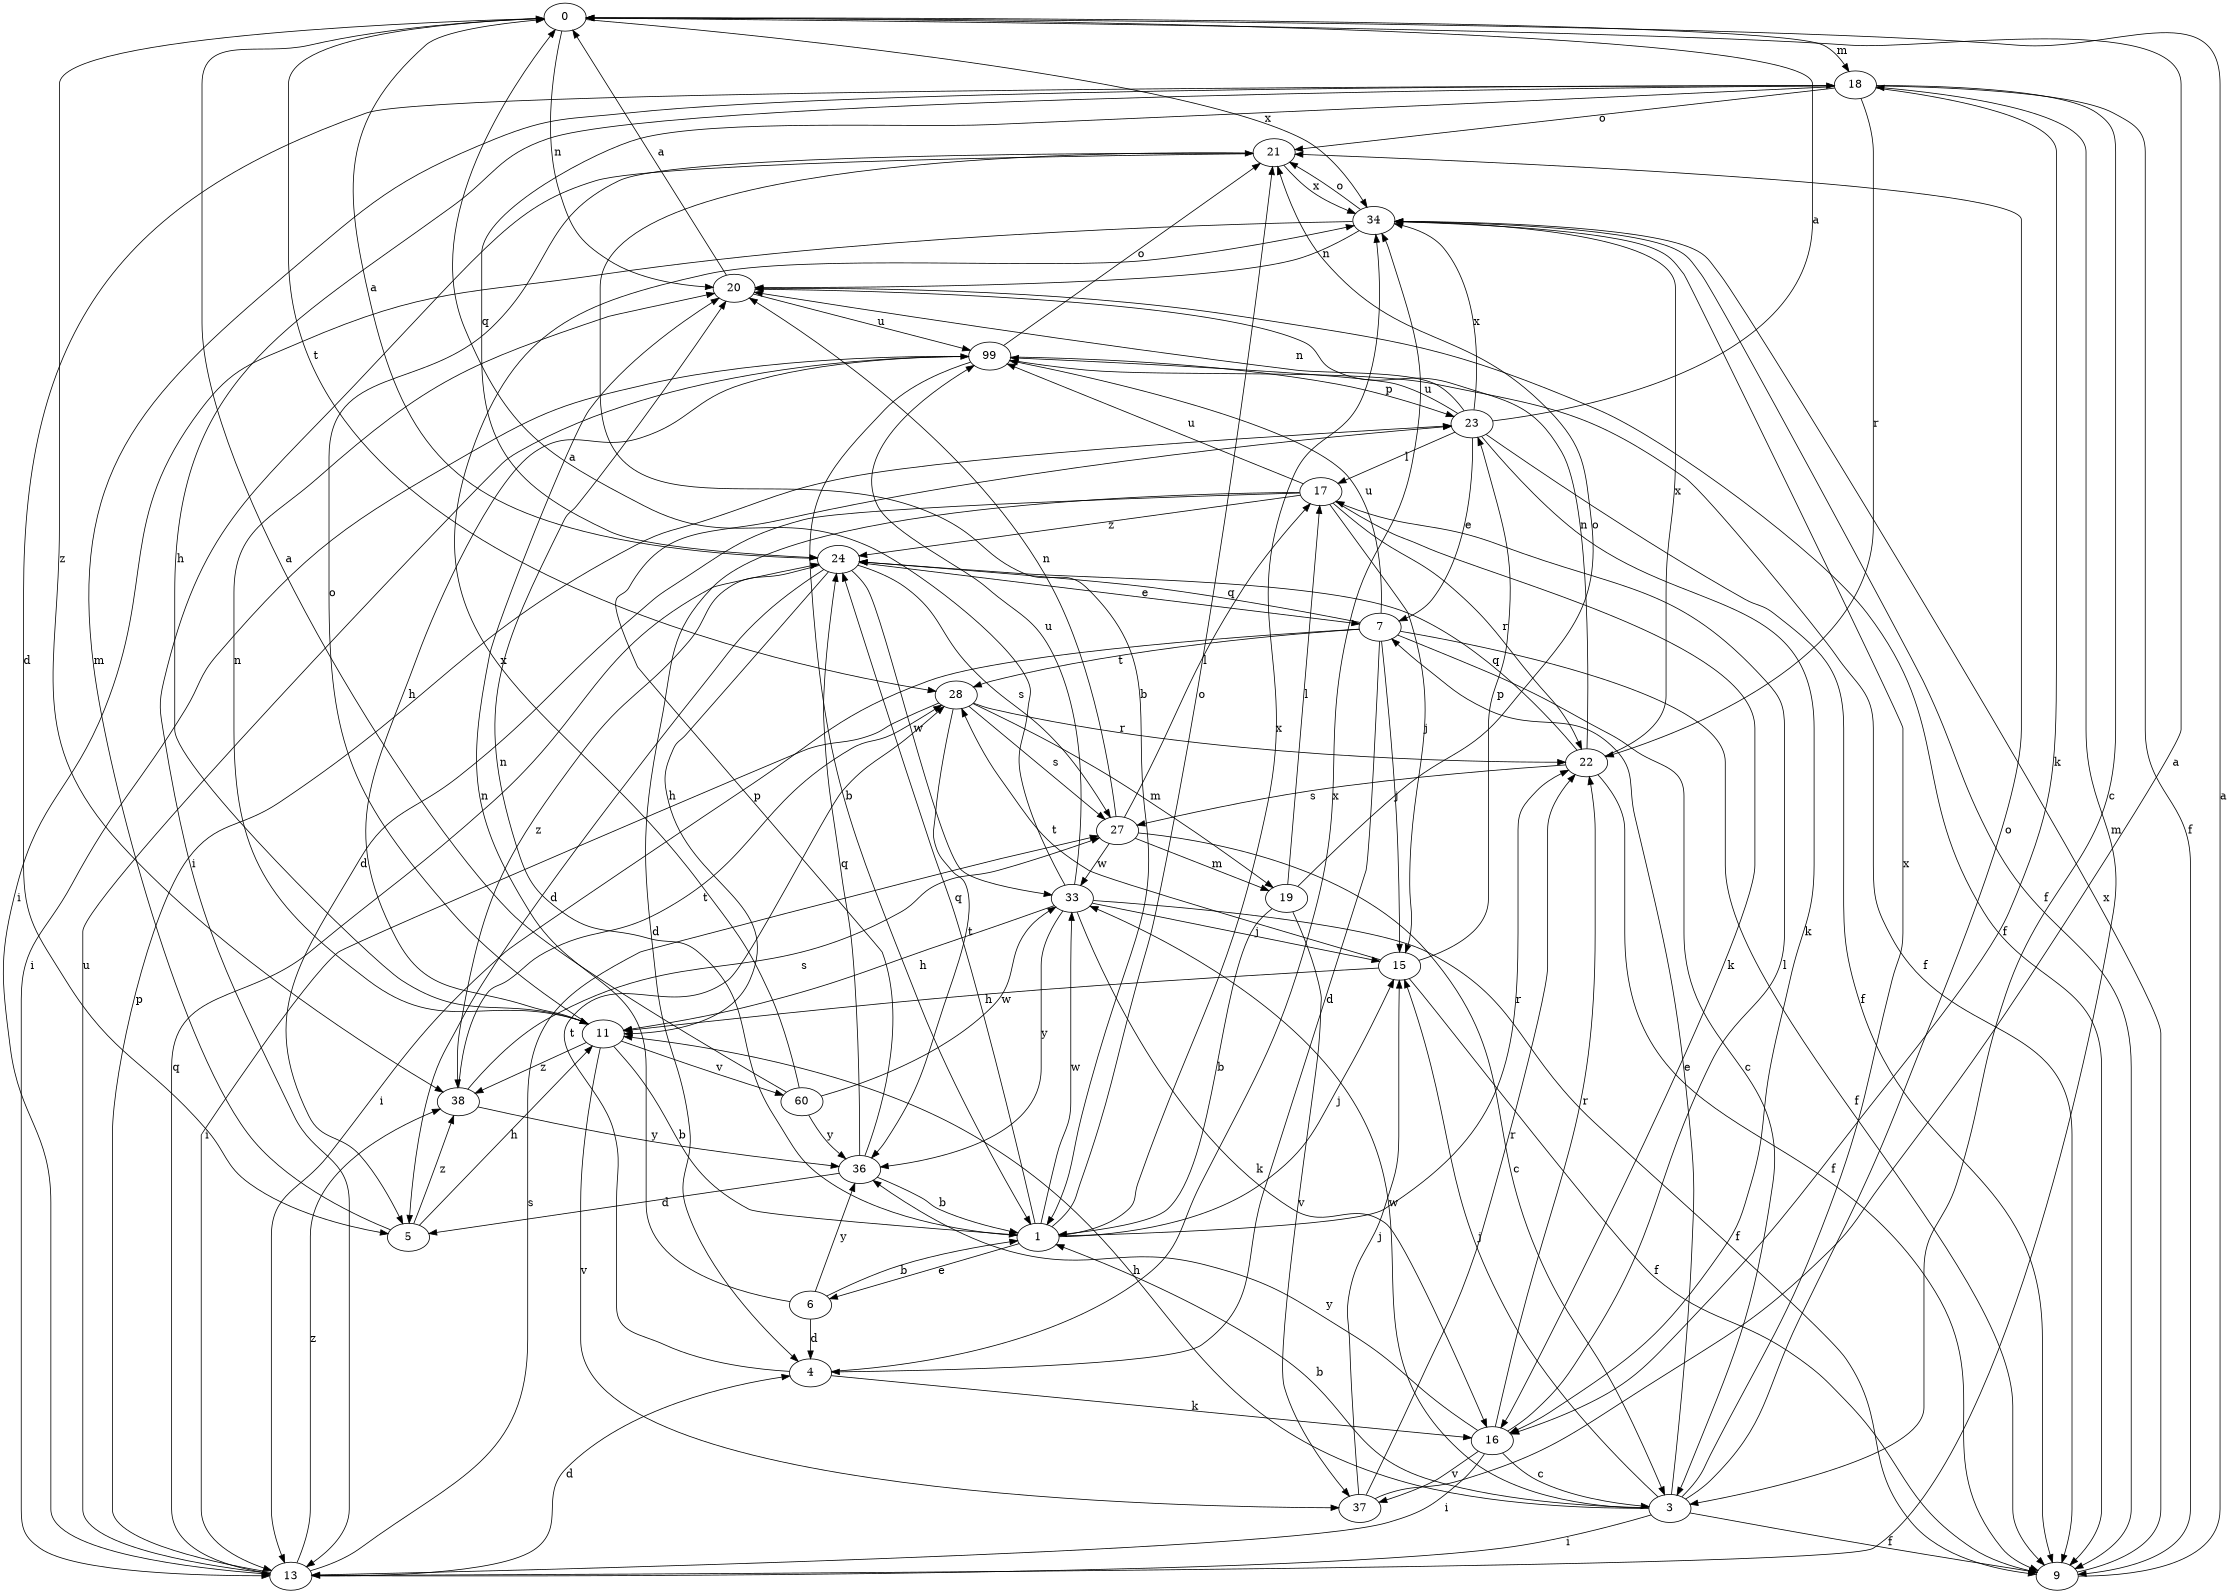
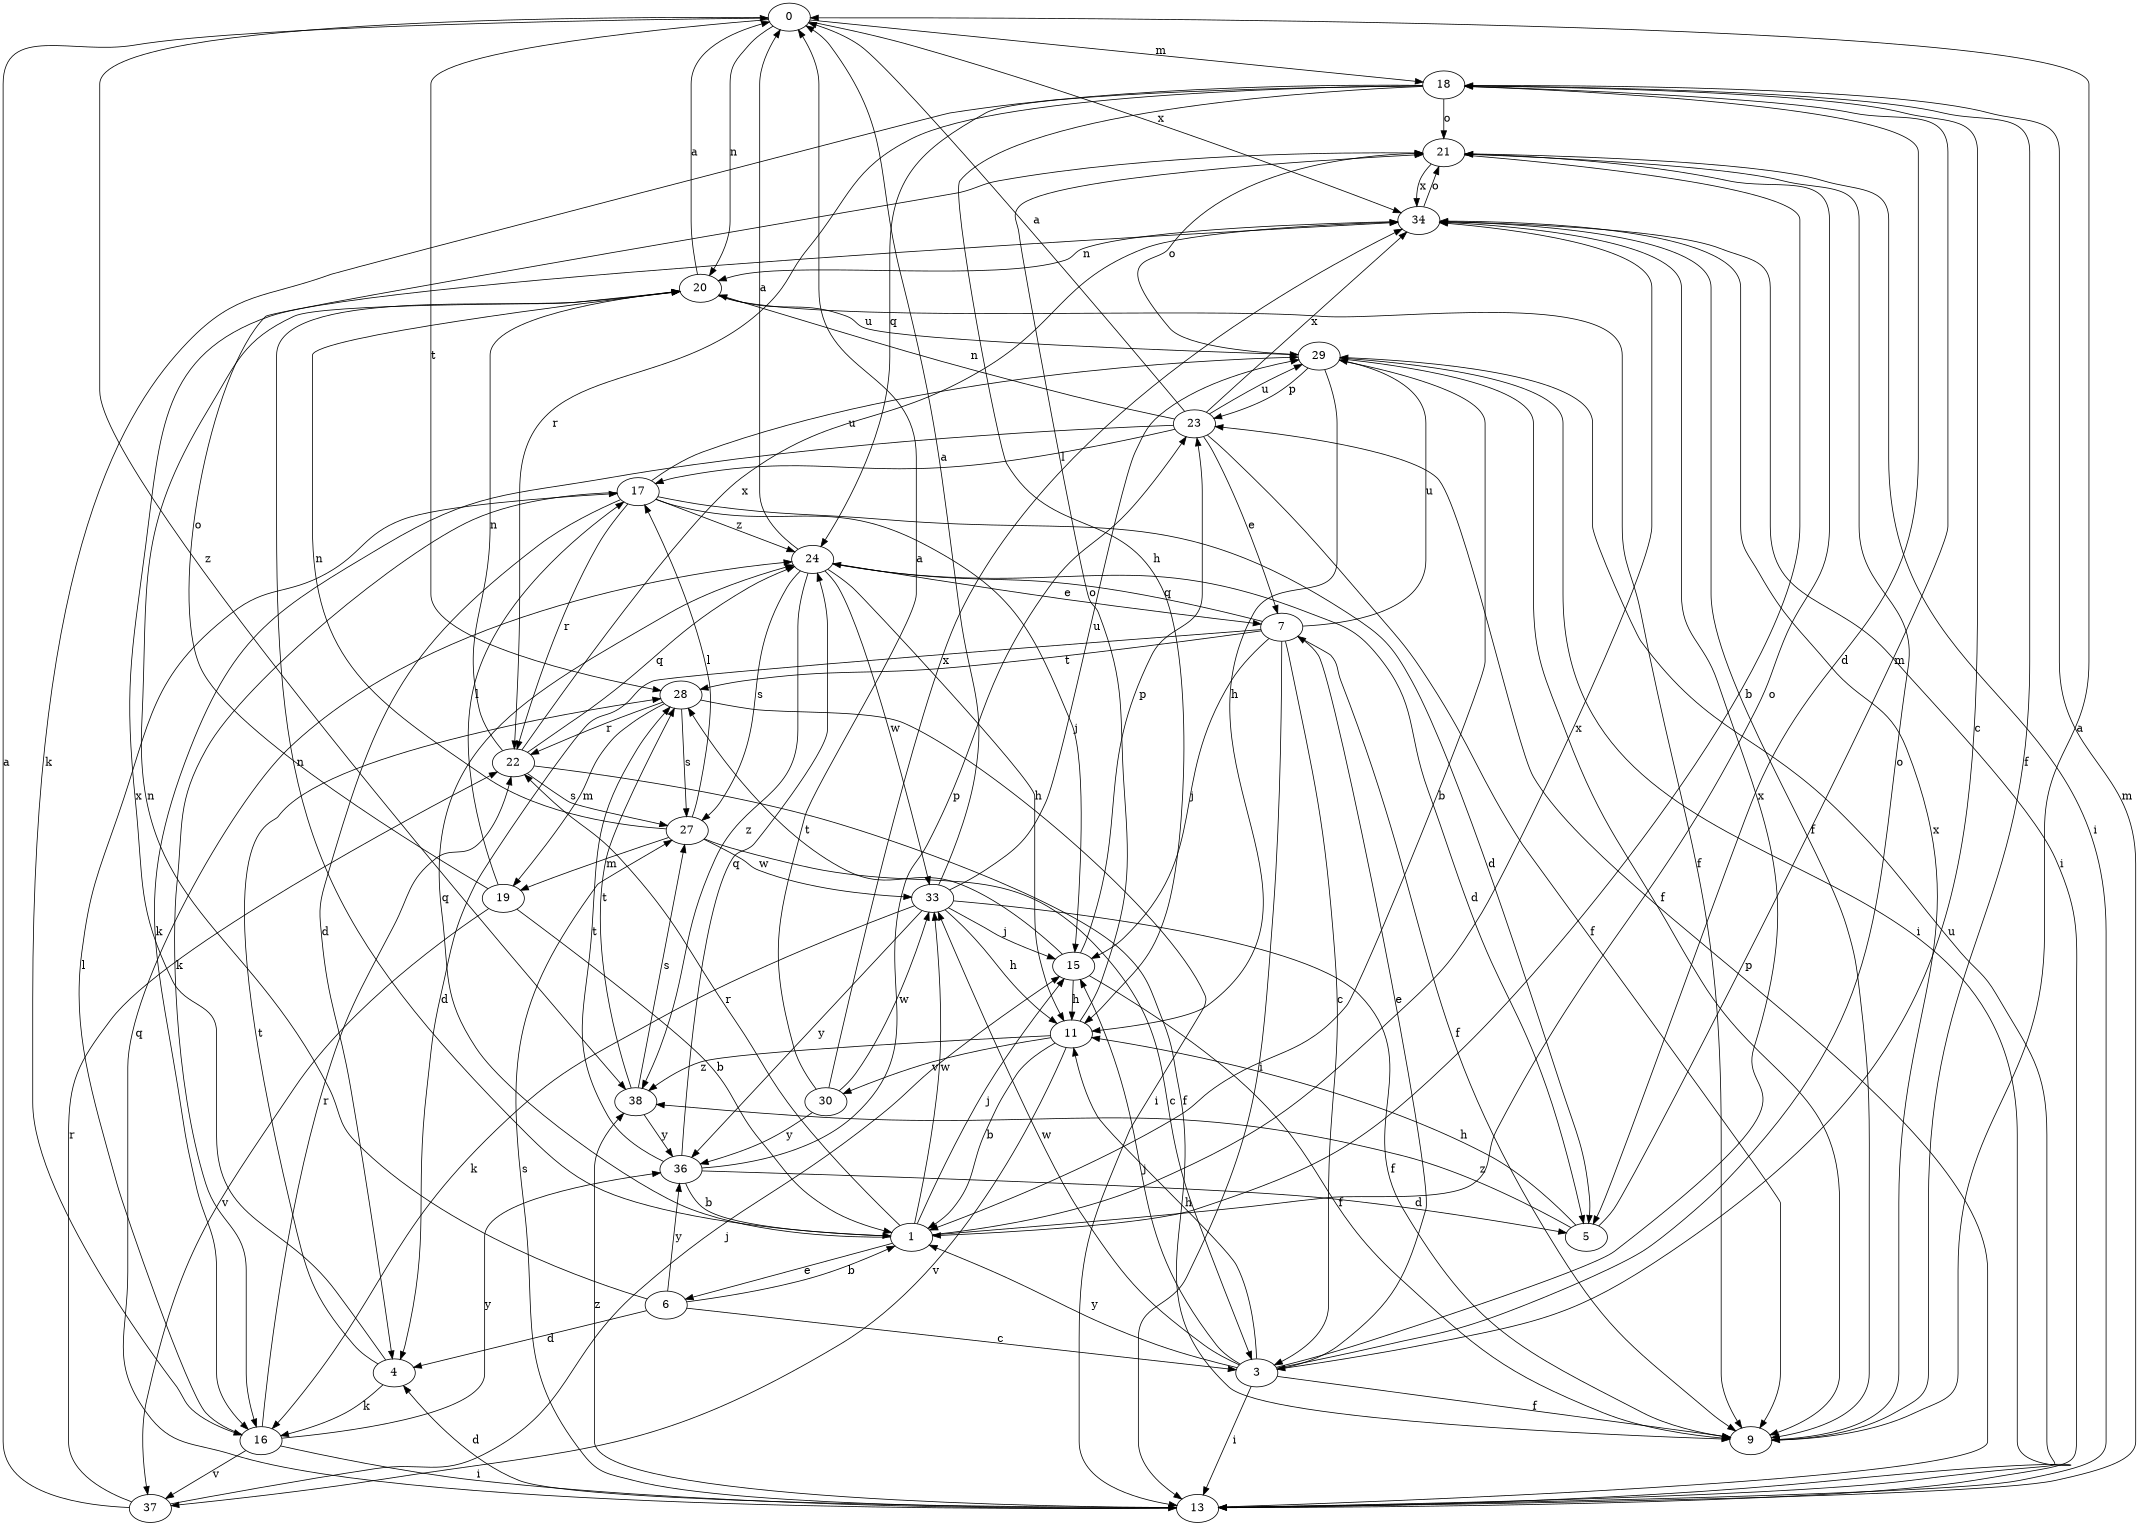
node "99": label "99" -> "29"
edge "11" -> "20": removed, label "n"
edge "28" -> "36": reversed
node "60": label "60" -> "30"
edge "3" -> "1": label "b" -> "y"
edge "16" -> "3": now "6" -> "3"
